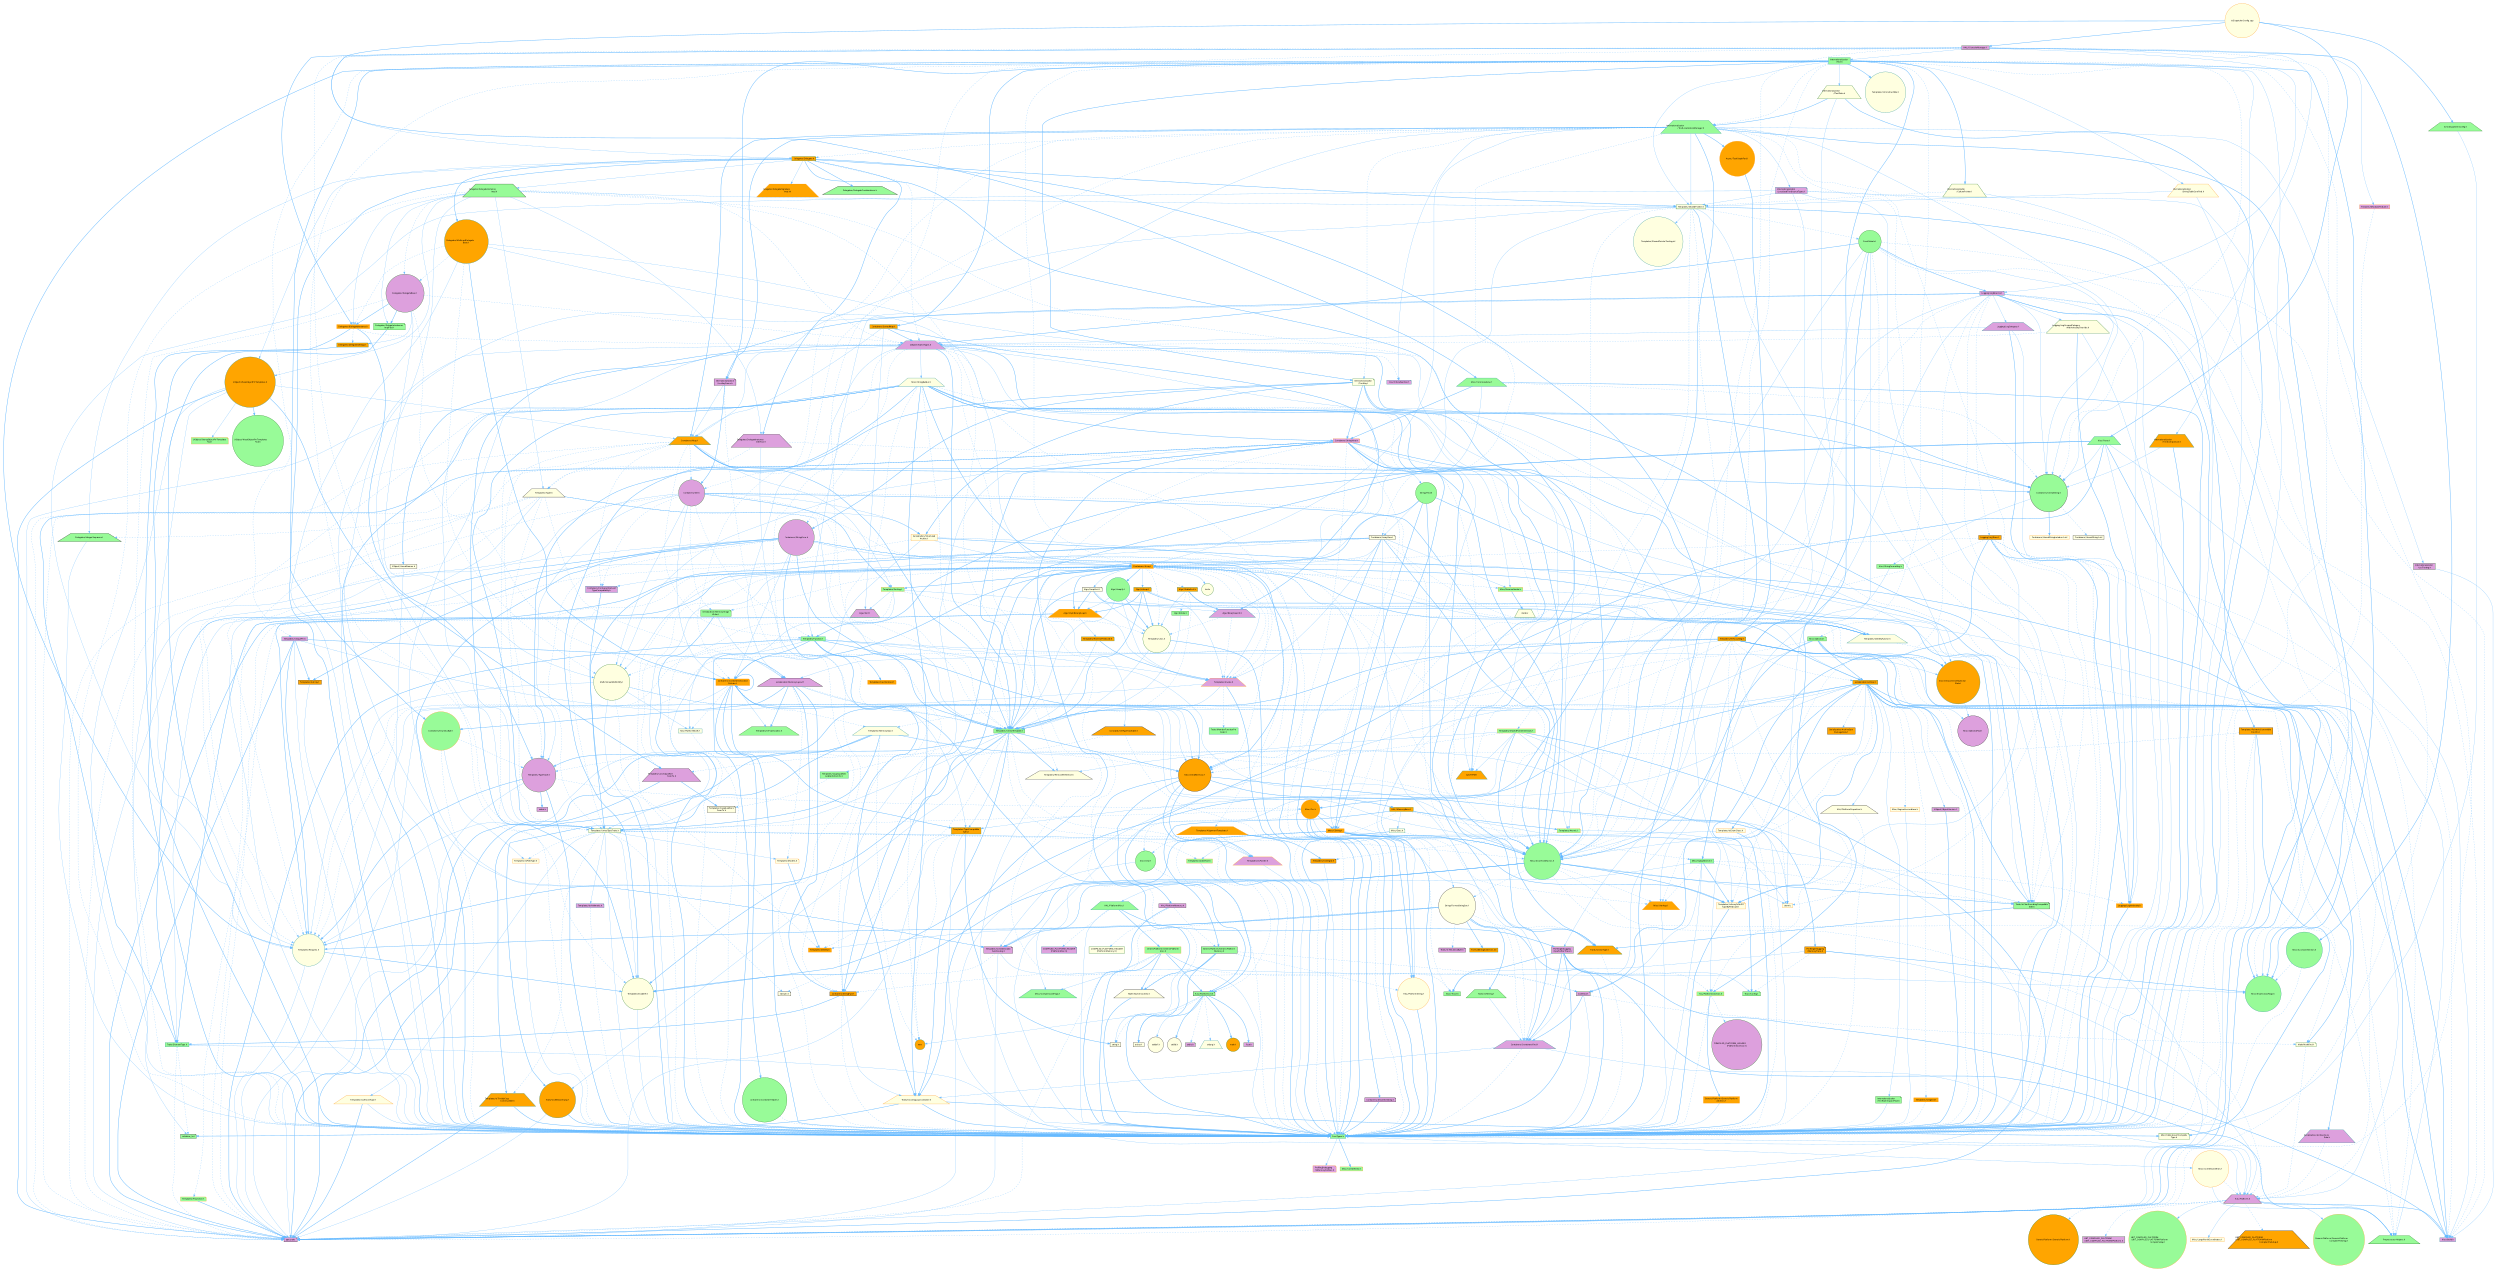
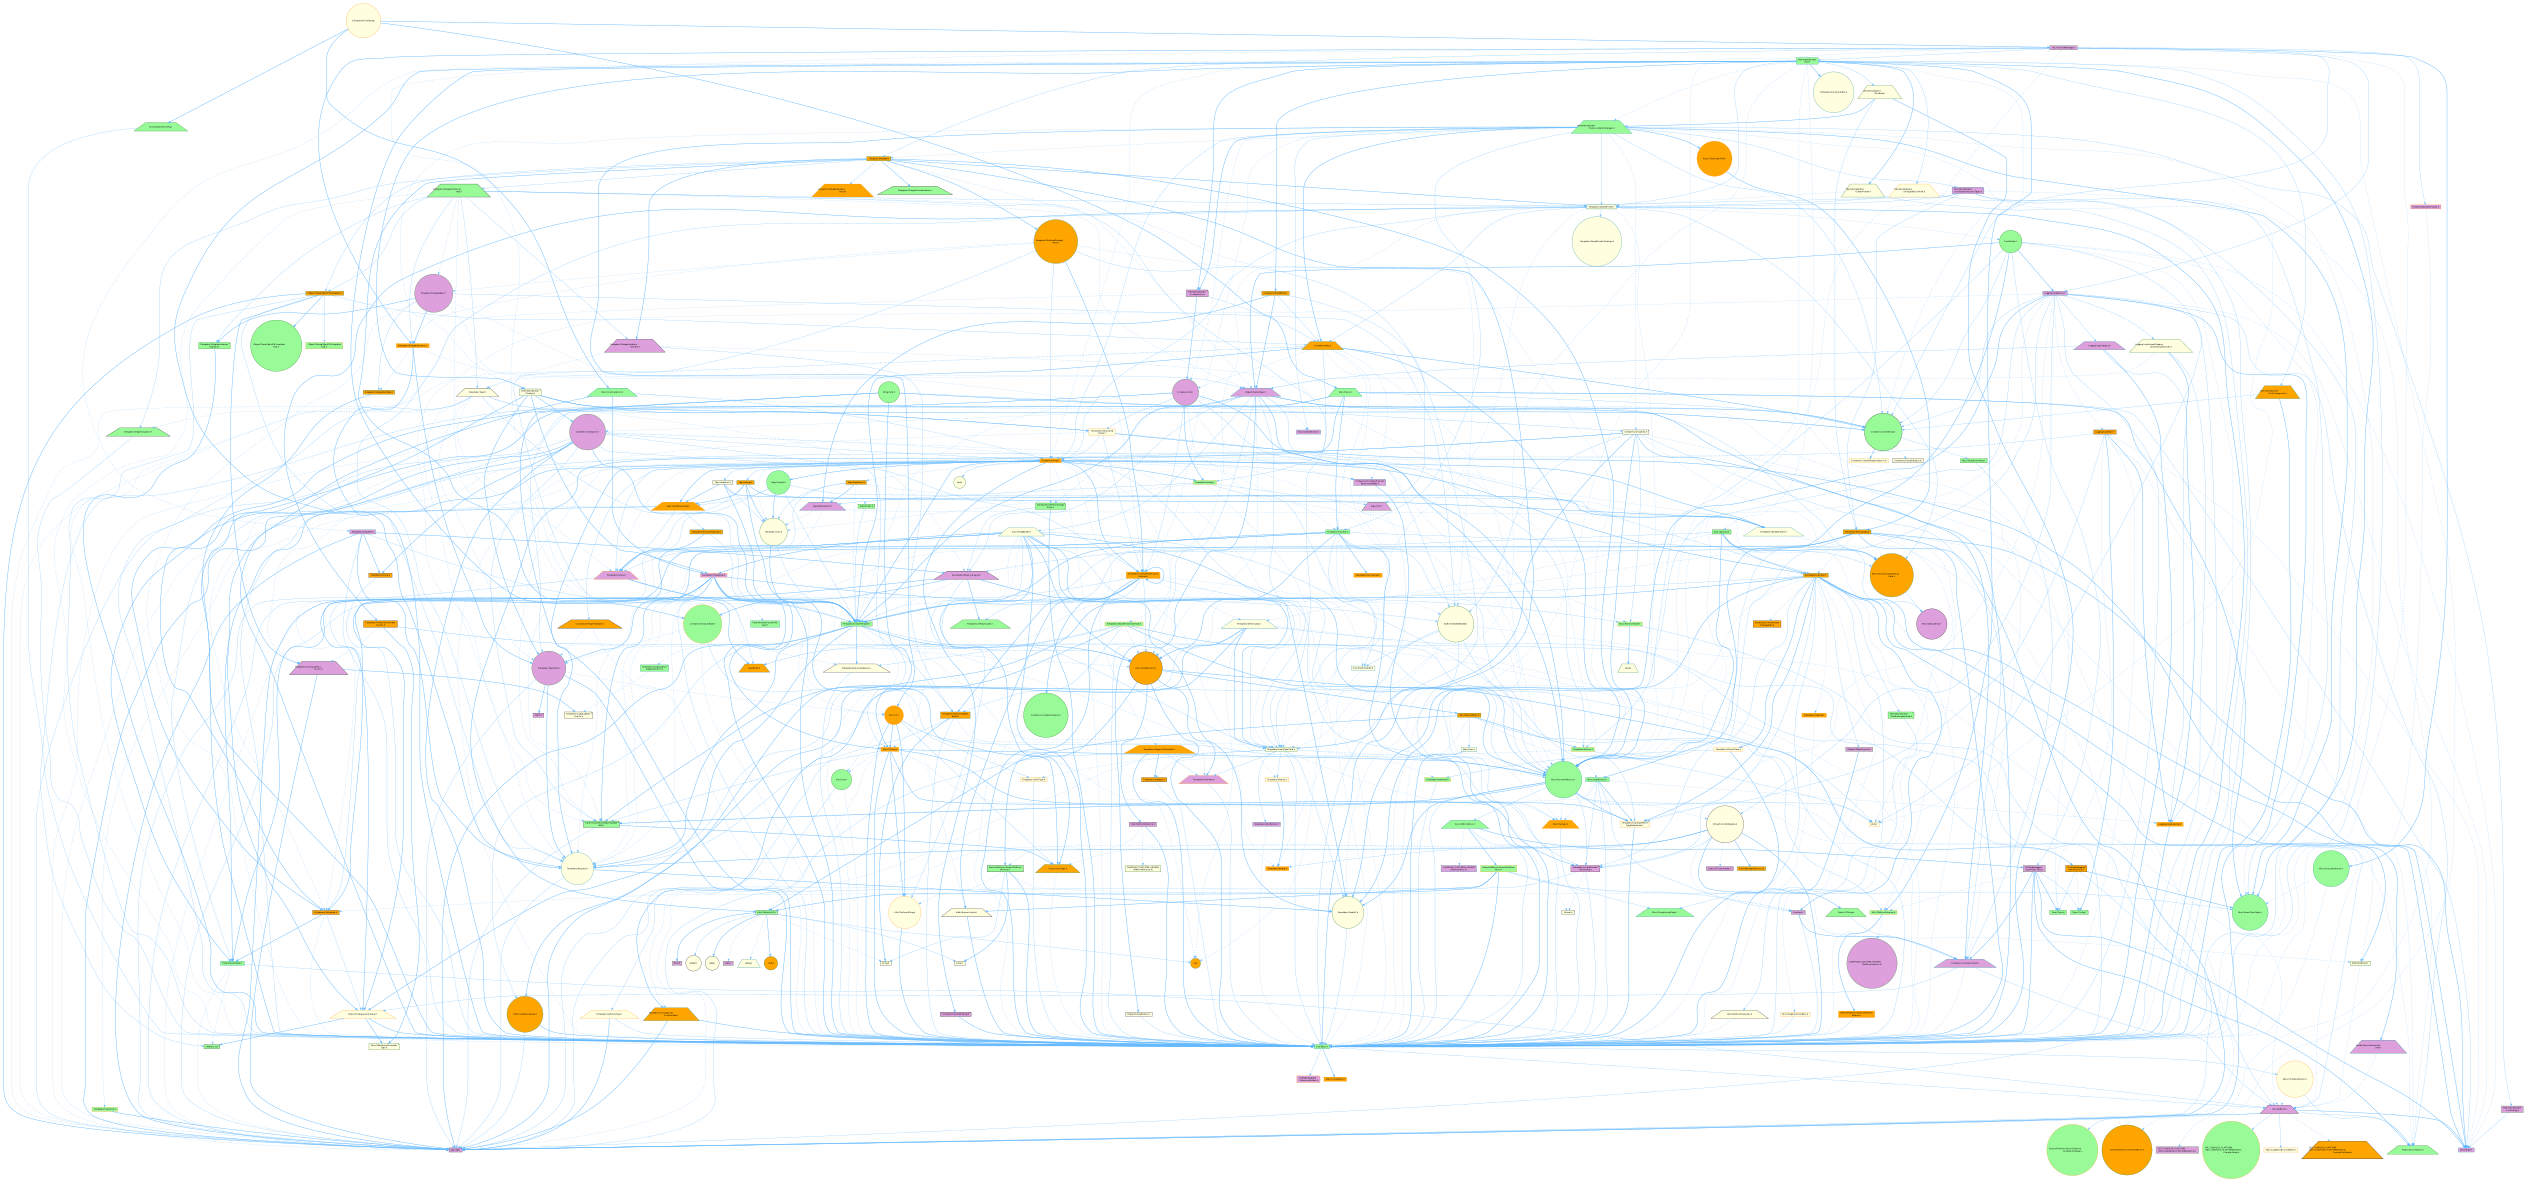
node "UObject/WeakObjectPtrTemplates.h": shape circle -> box
edge "Containers/StringView.h" -> "String/Find.h": removed
node "Misc/CoreDefines.h": fillcolor palegreen -> orange
